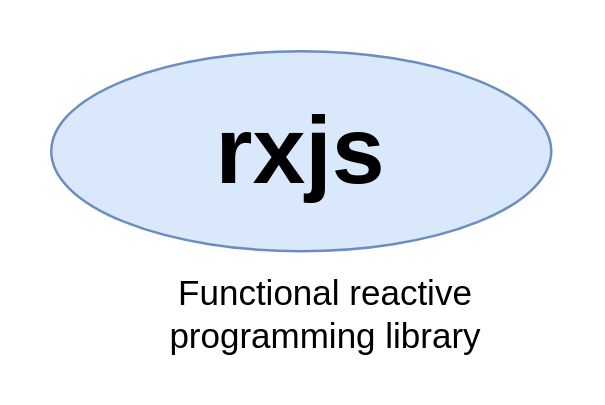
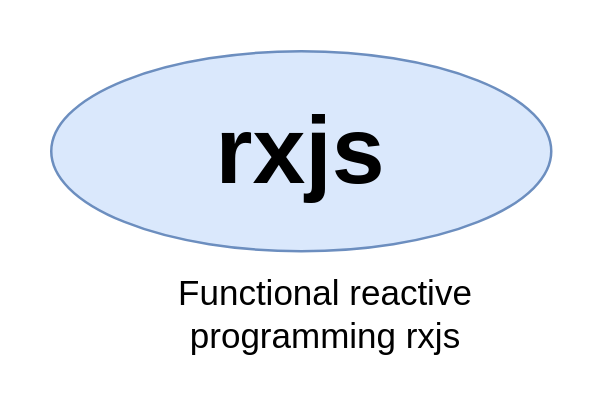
node "Functional reactive programming library": label "Functional reactive programming library" -> "Functional reactive programming rxjs"
